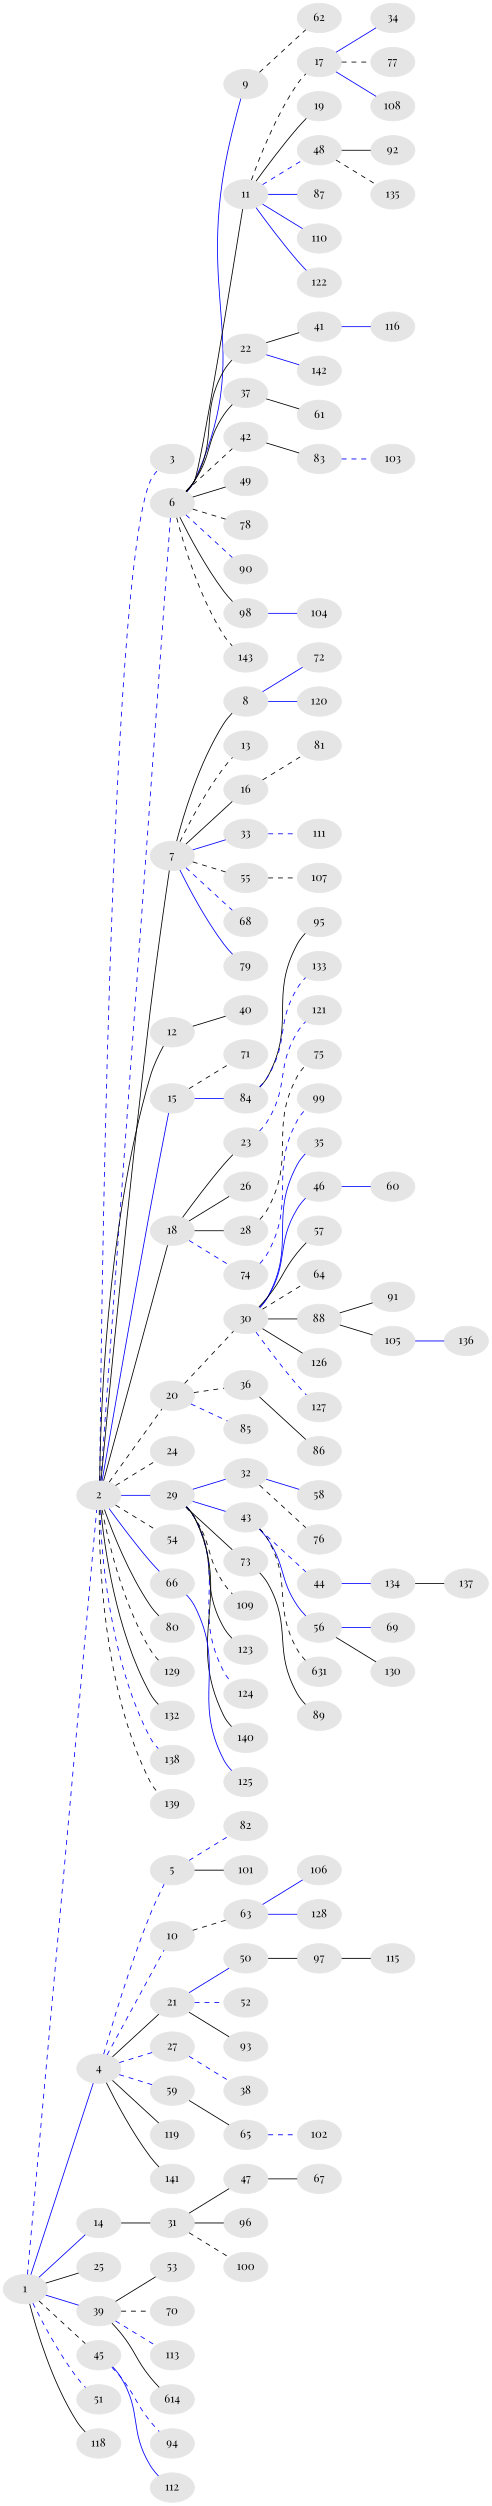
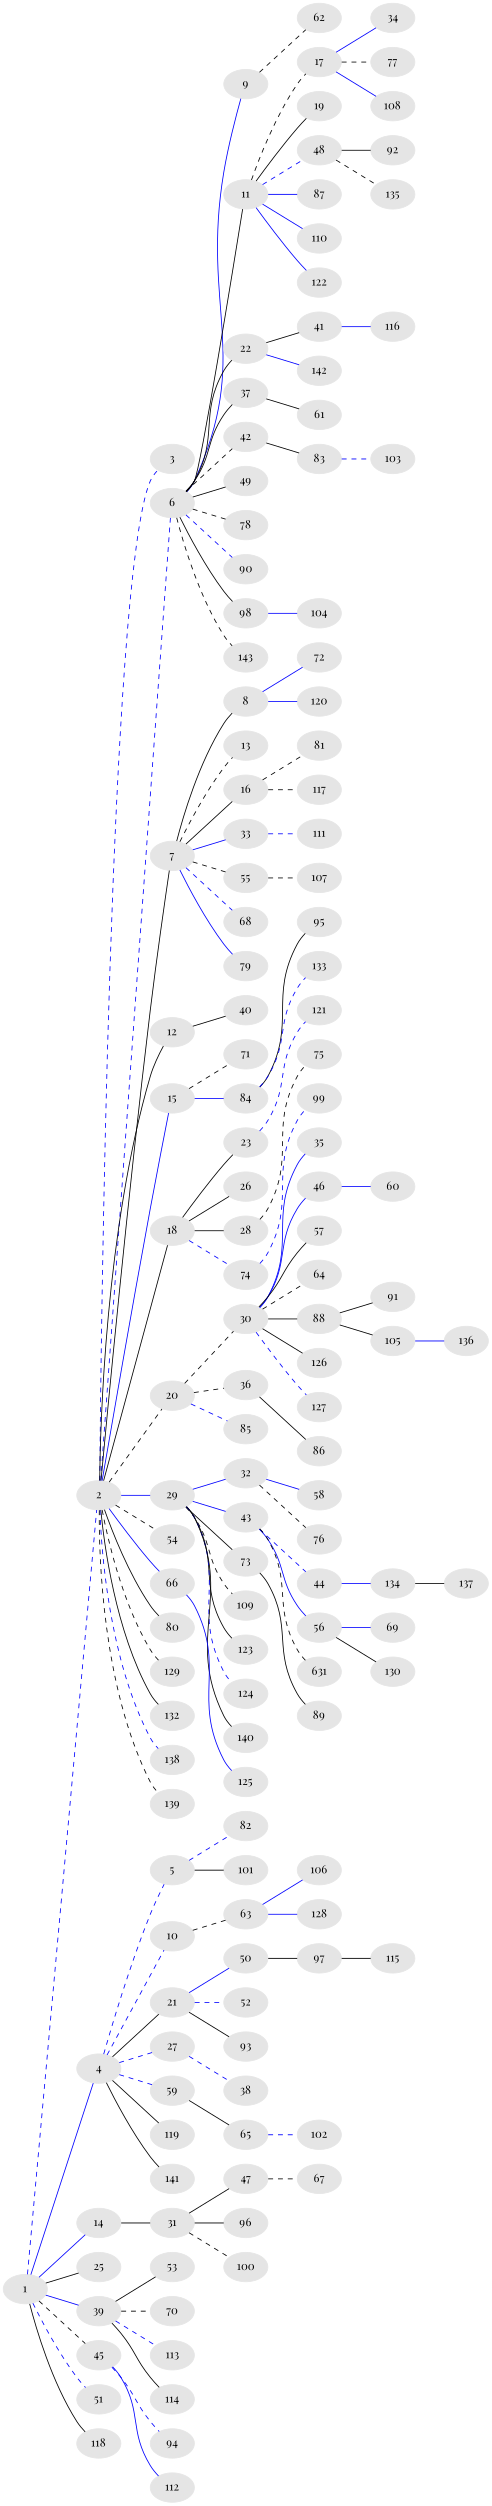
node "117": added
node "24": removed
edge "47" -- "67": style solid -> dashed
node "614": label "614" -> "114"
